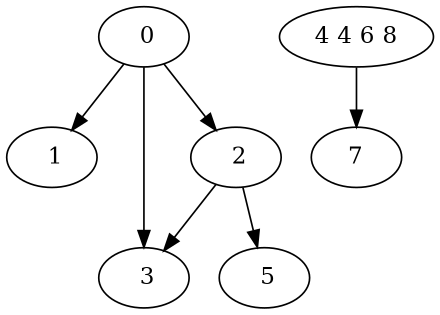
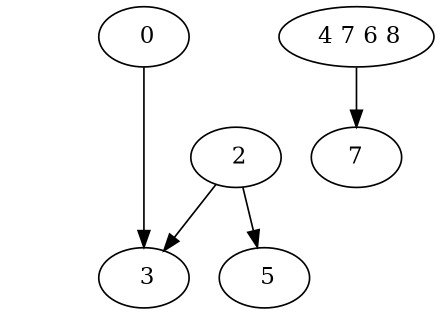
node "4 4 6 8": label "4 4 6 8" -> "4 7 6 8"
edge "0" -> "2": removed
node "1": removed
